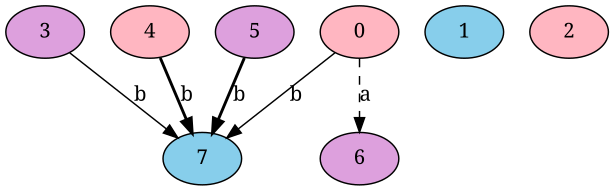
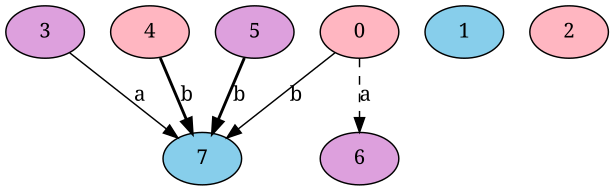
edge "3" -> "7": label "b" -> "a"
